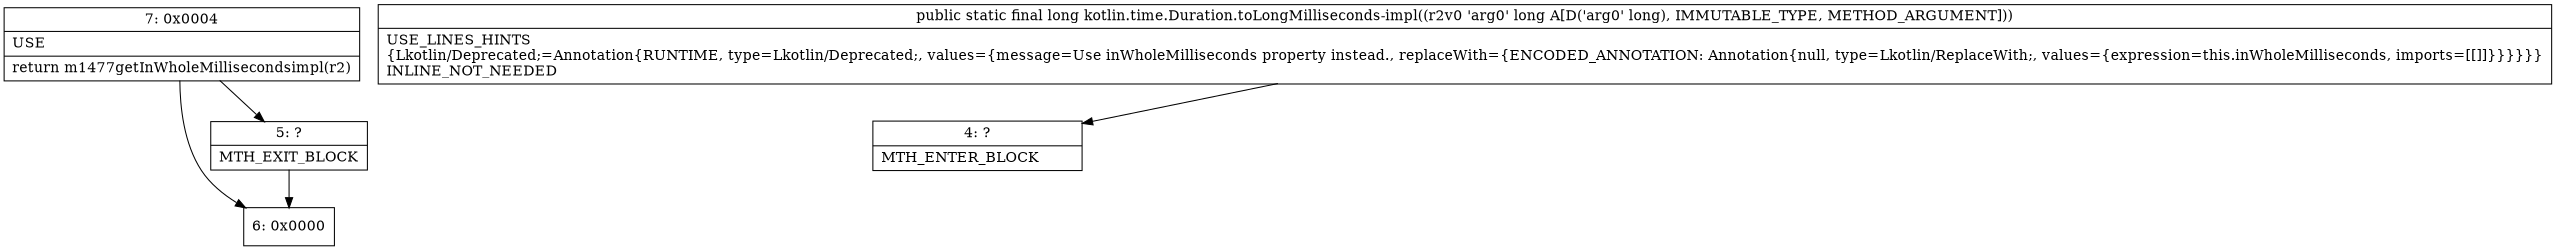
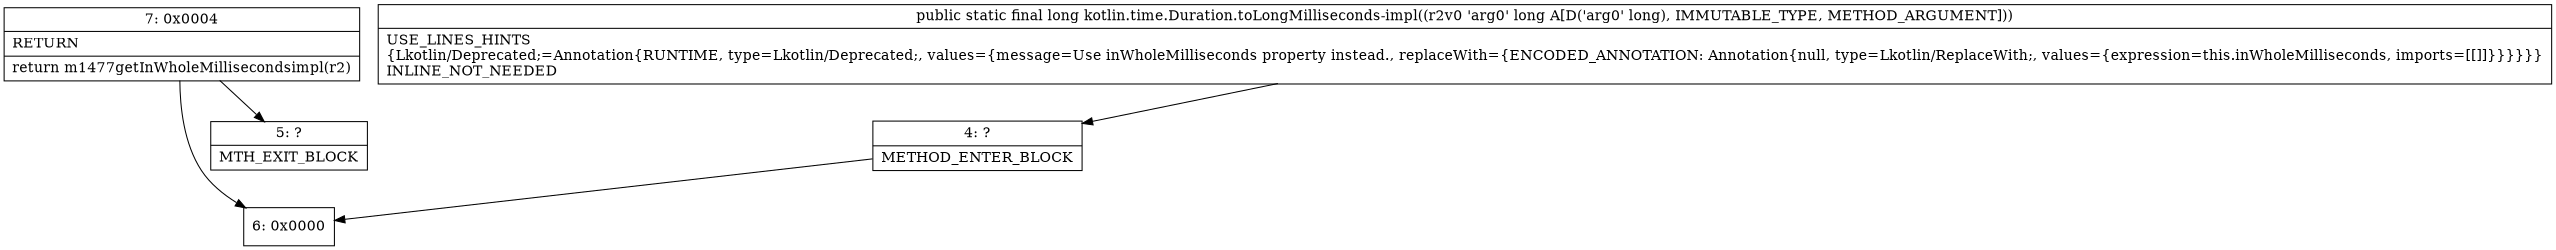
node "7: 0x0004": text "USE" -> "RETURN"
node "4: ?": text "MTH_ENTER_BLOCK" -> "METHOD_ENTER_BLOCK"
edge "5: ?" -> "6: 0x0000": now "4: ?" -> "6: 0x0000"
